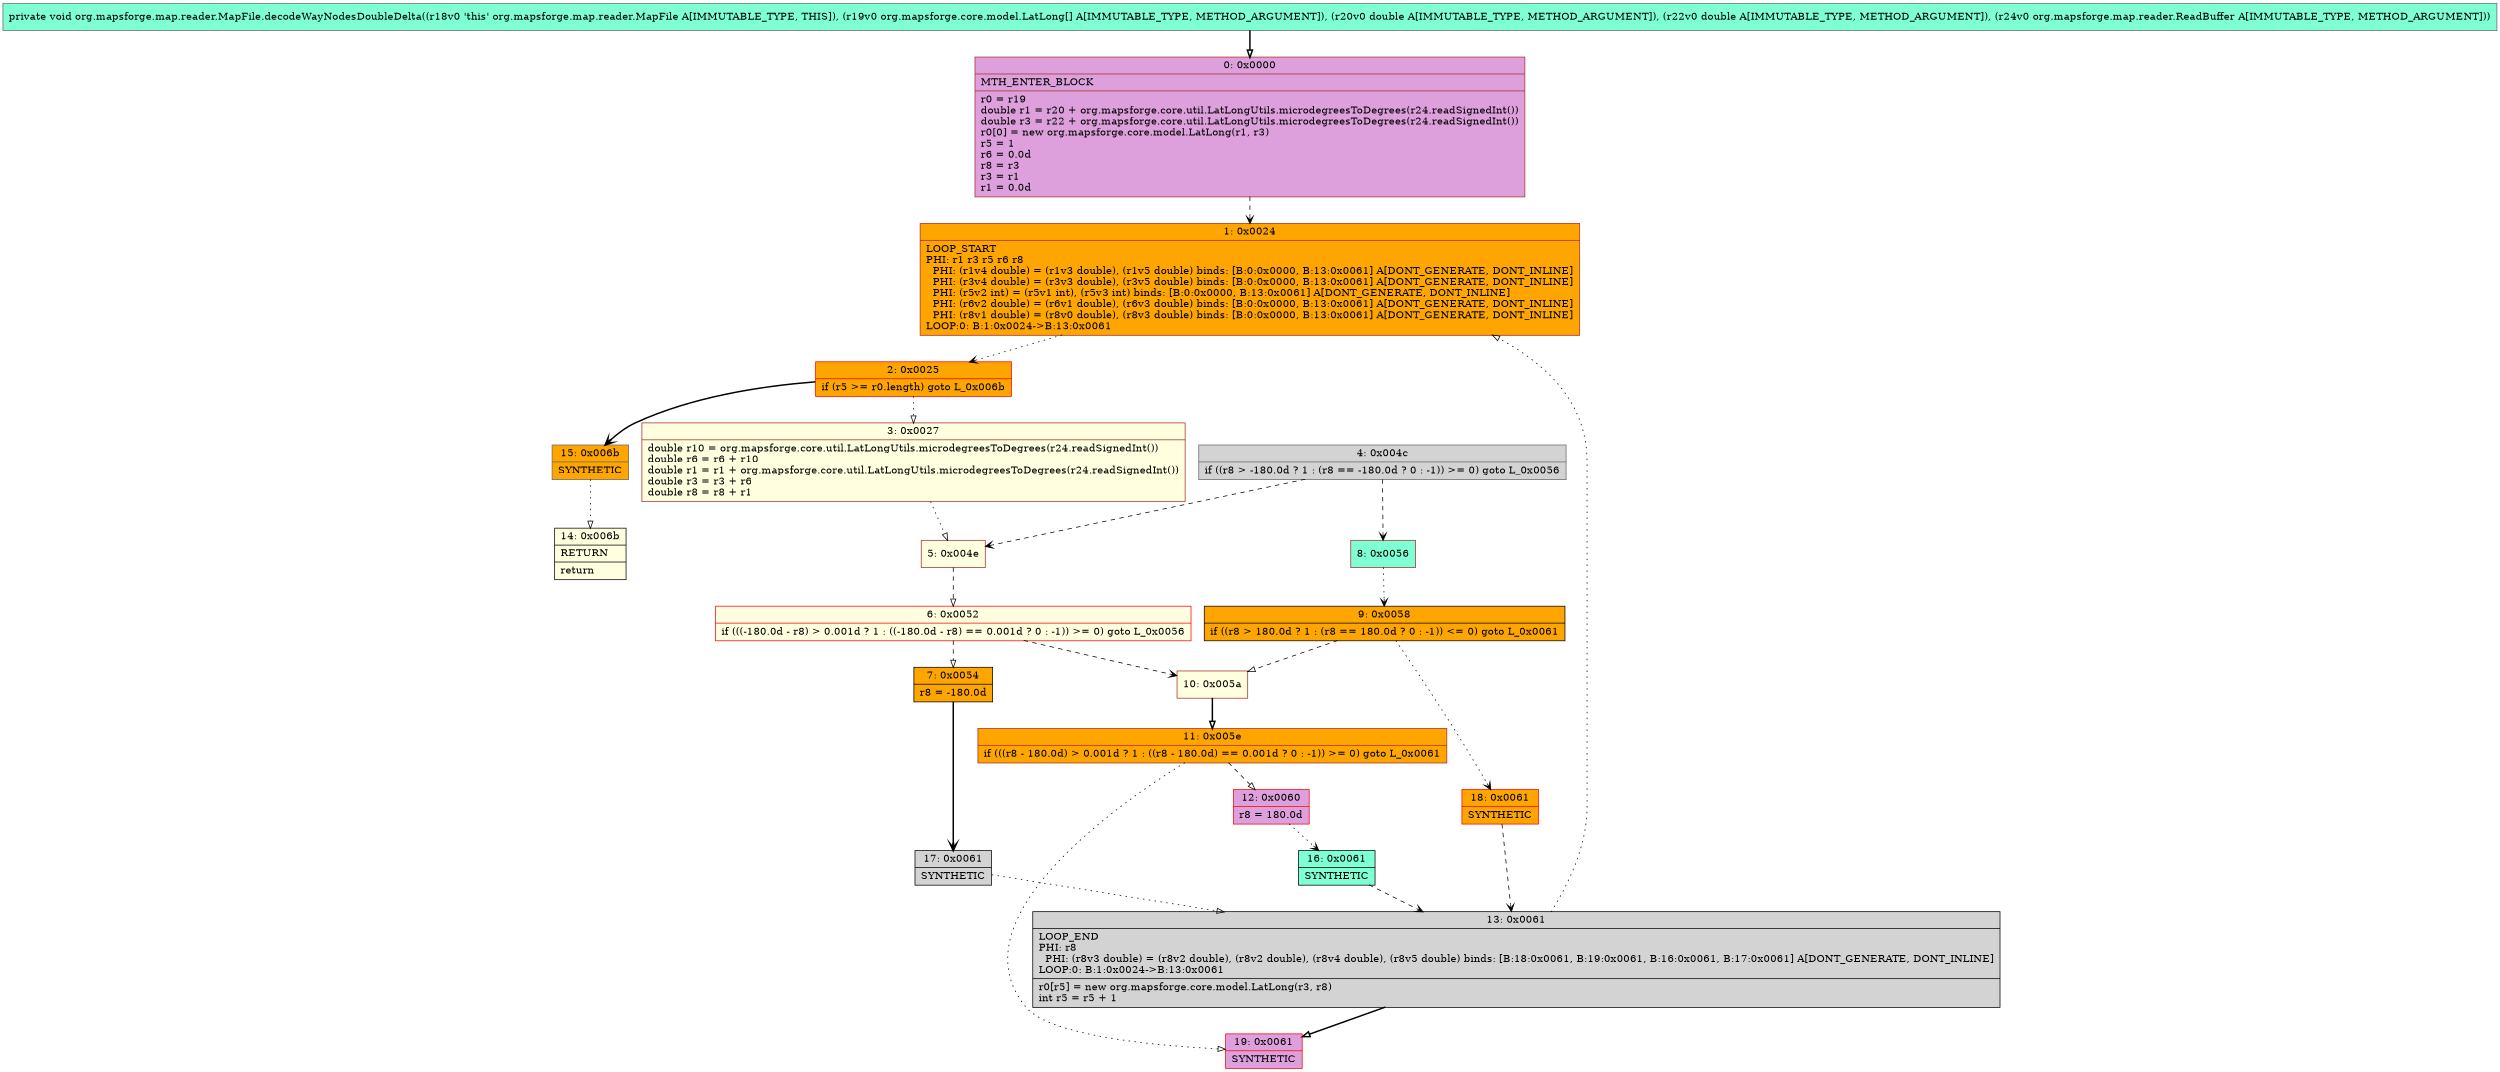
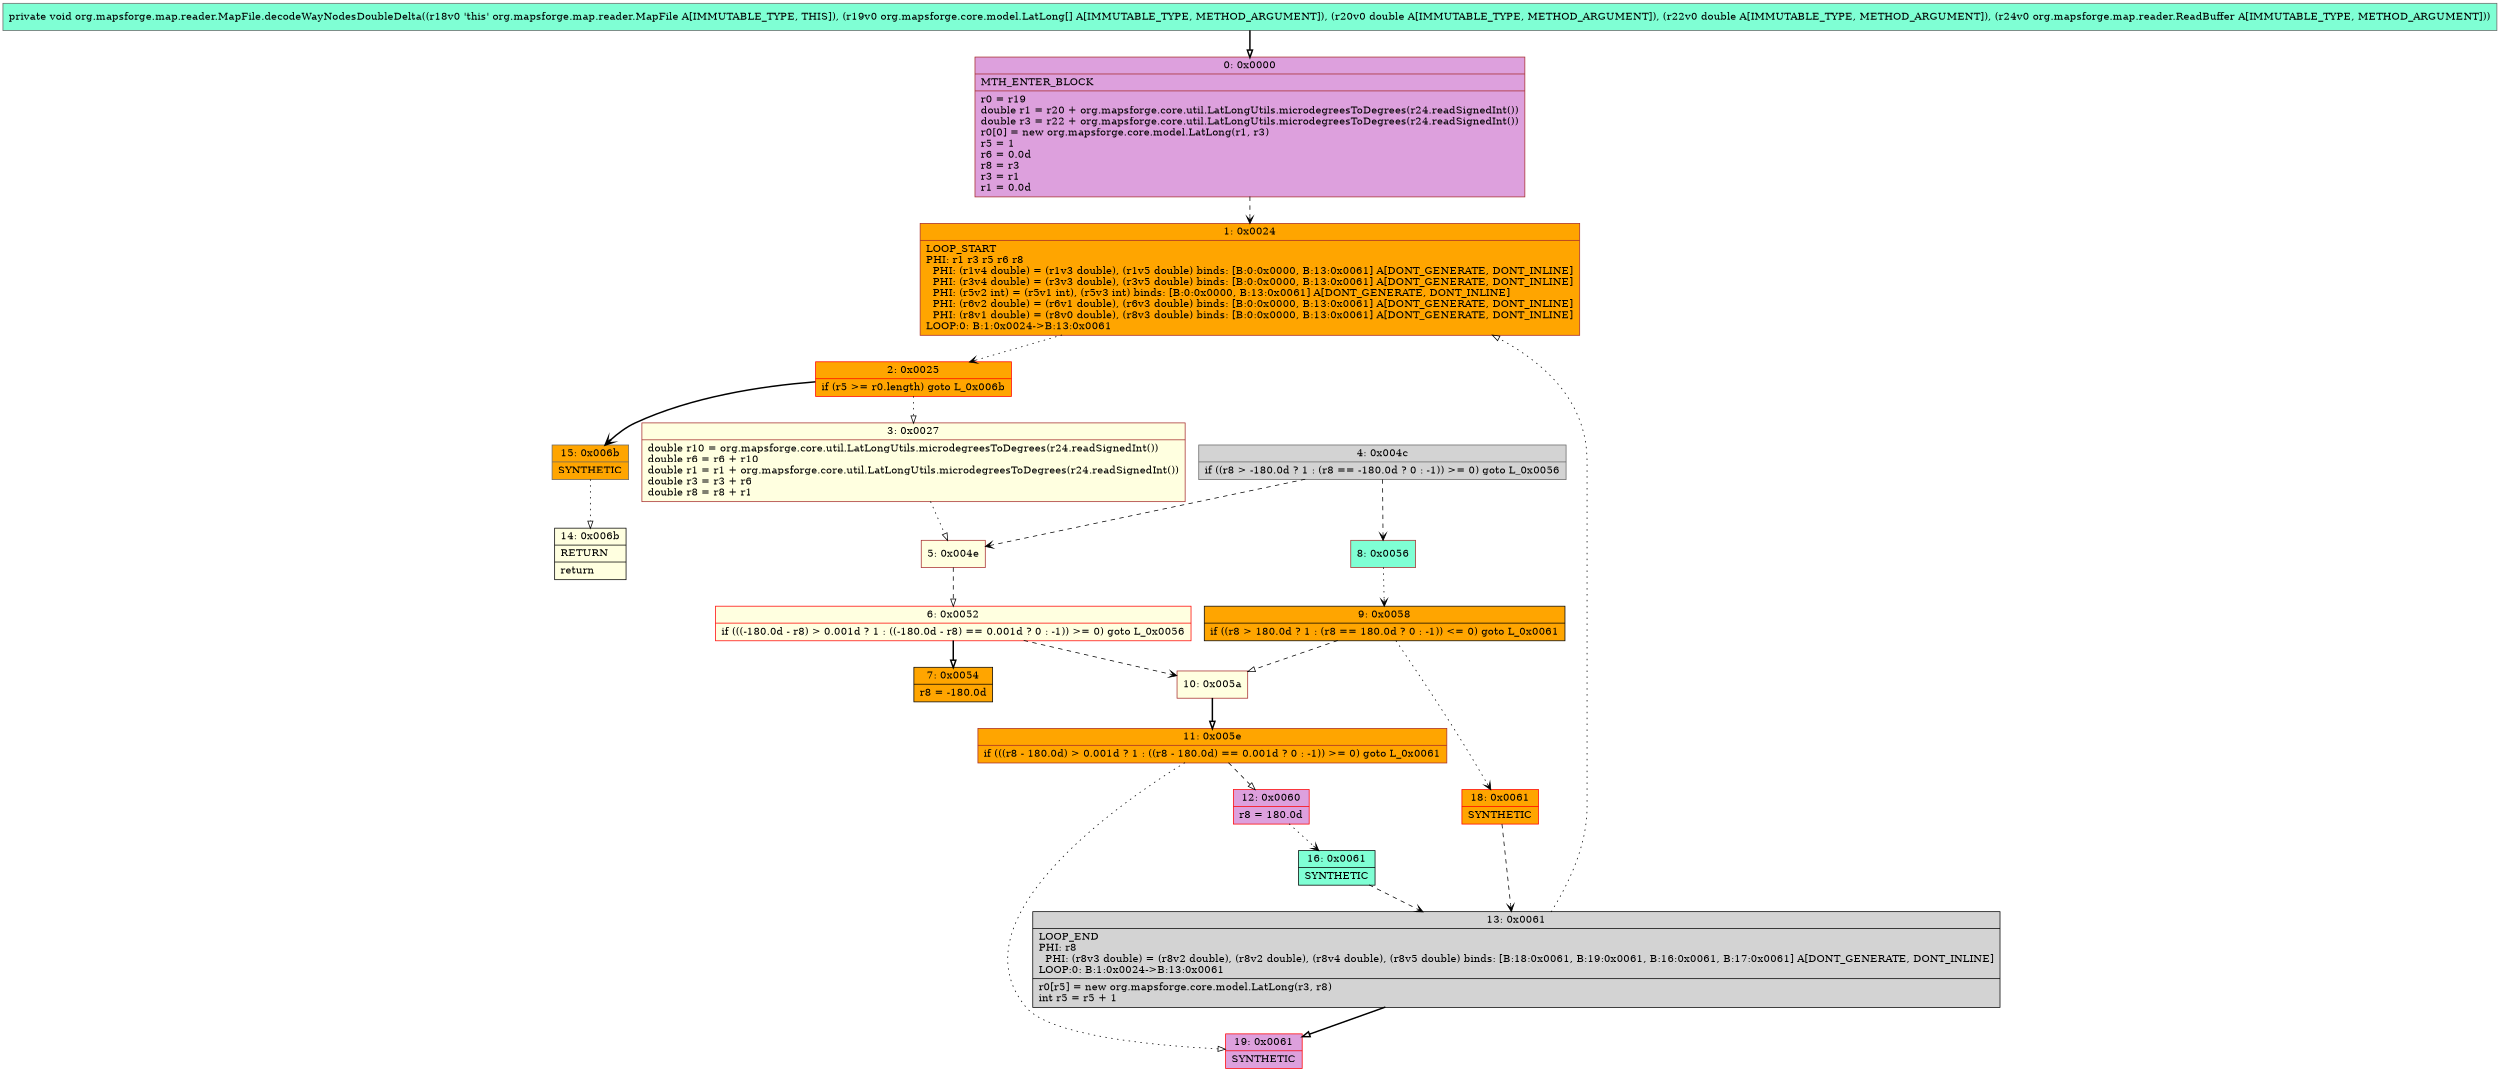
edge "6: 0x0052" -> "7: 0x0054": style dashed -> bold
node "17: 0x0061": removed
